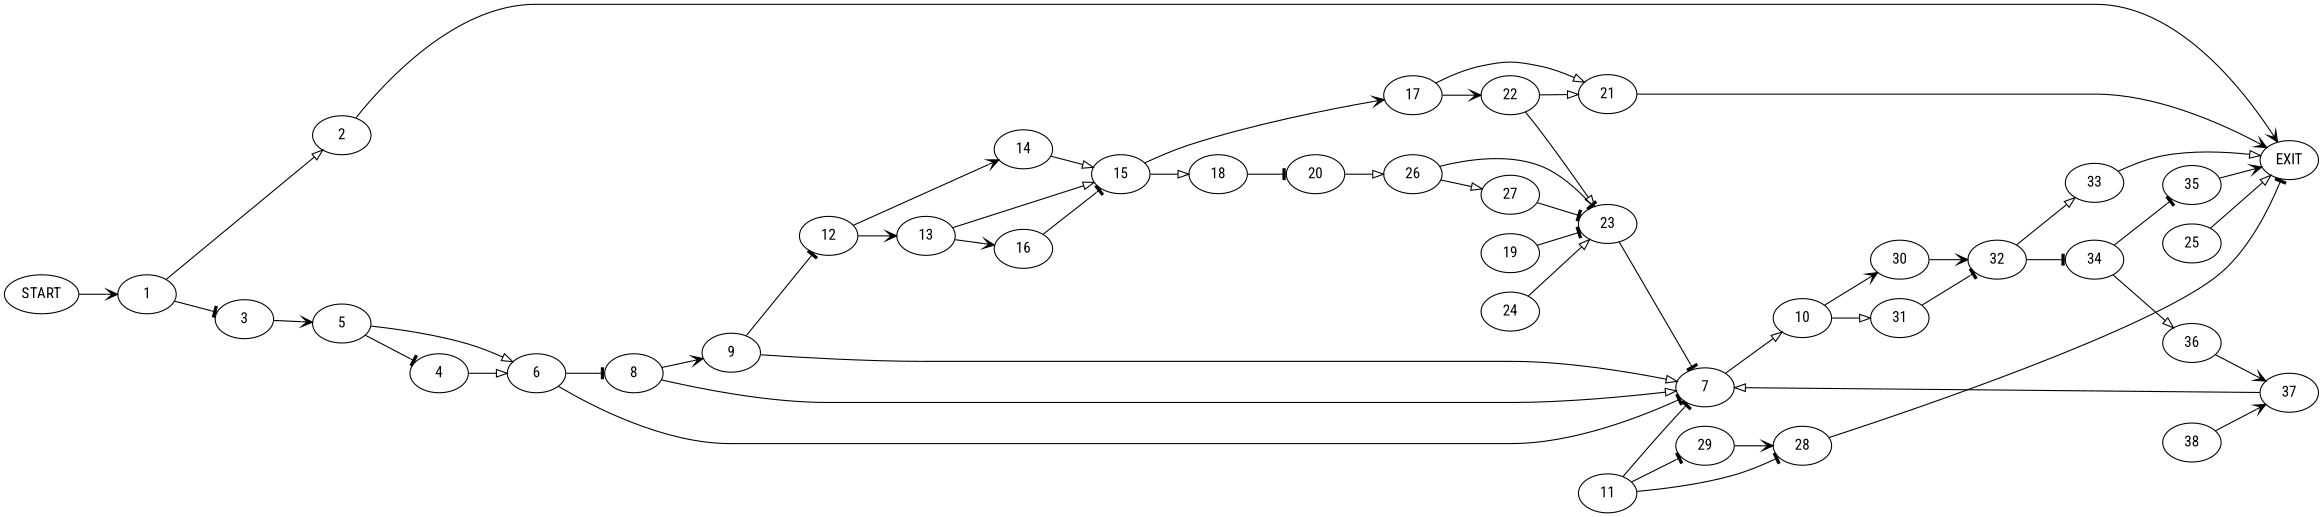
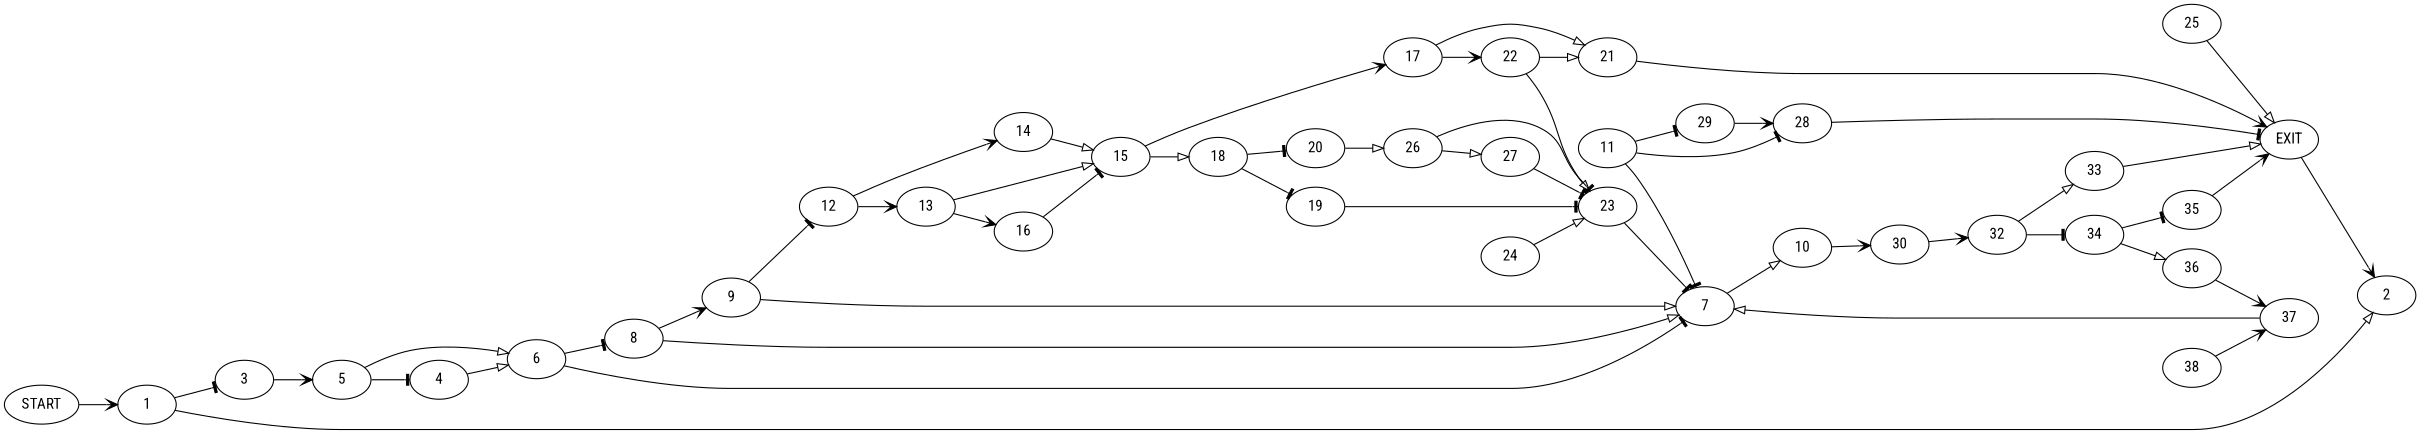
edge "2" -> "EXIT": reversed
edge "18" -> "19": added
node "31": removed
